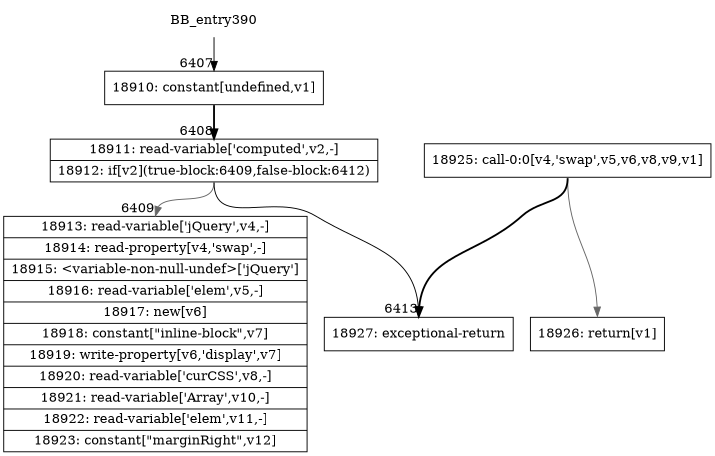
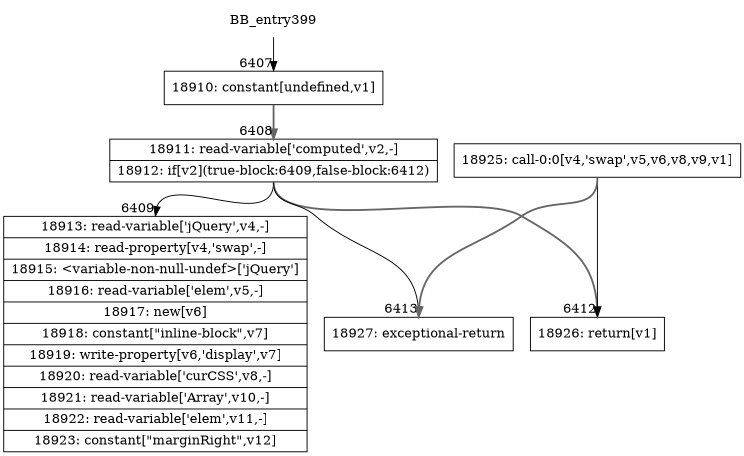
node "BB_entry390": label "BB_entry390" -> "BB_entry399"
edge "18910: constant[undefined,v1]" -> "18911: read-variable['computed',v2,-]": color black -> gray40
edge "18911: read-variable['computed',v2,-]" -> "18913: read-variable['jQuery',v4,-]": color gray40 -> black
edge "18911: read-variable['computed',v2,-]" -> "18926: return[v1]": added
edge "18925: call-0:0[v4,'swap',v5,v6,v8,v9,v1]" -> "18927: exceptional-return": color black -> gray40
edge "18925: call-0:0[v4,'swap',v5,v6,v8,v9,v1]" -> "18926: return[v1]": color gray40 -> black
